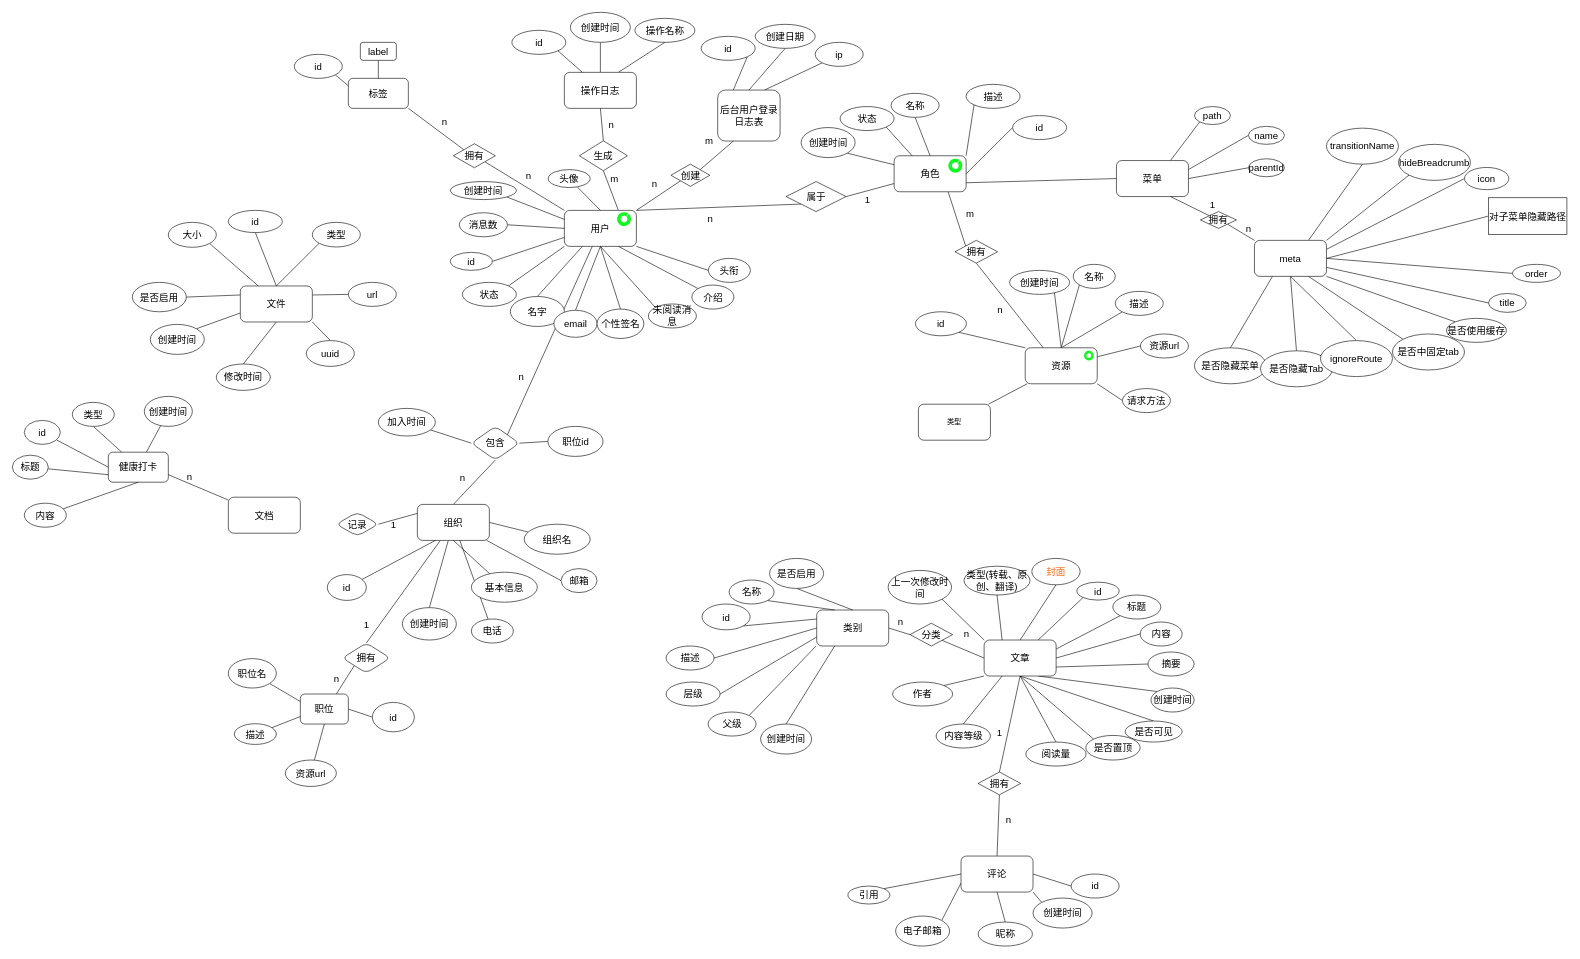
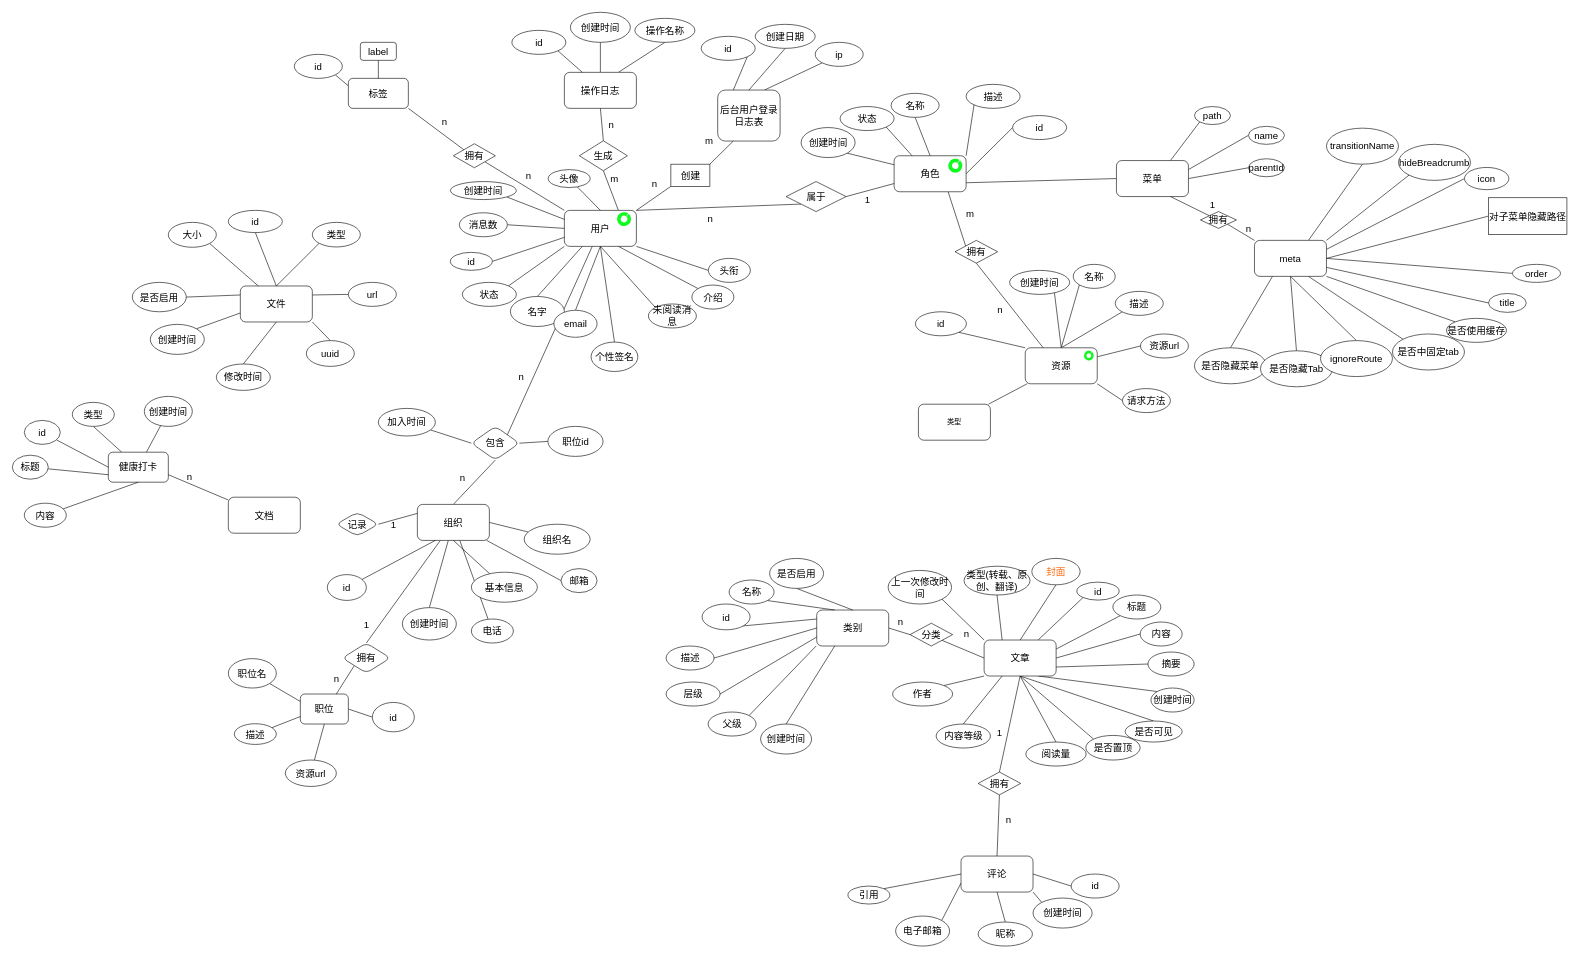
node "创建": shape diamond -> rectangle
node "个性签名": moved (620, 324) -> (614, 357)
